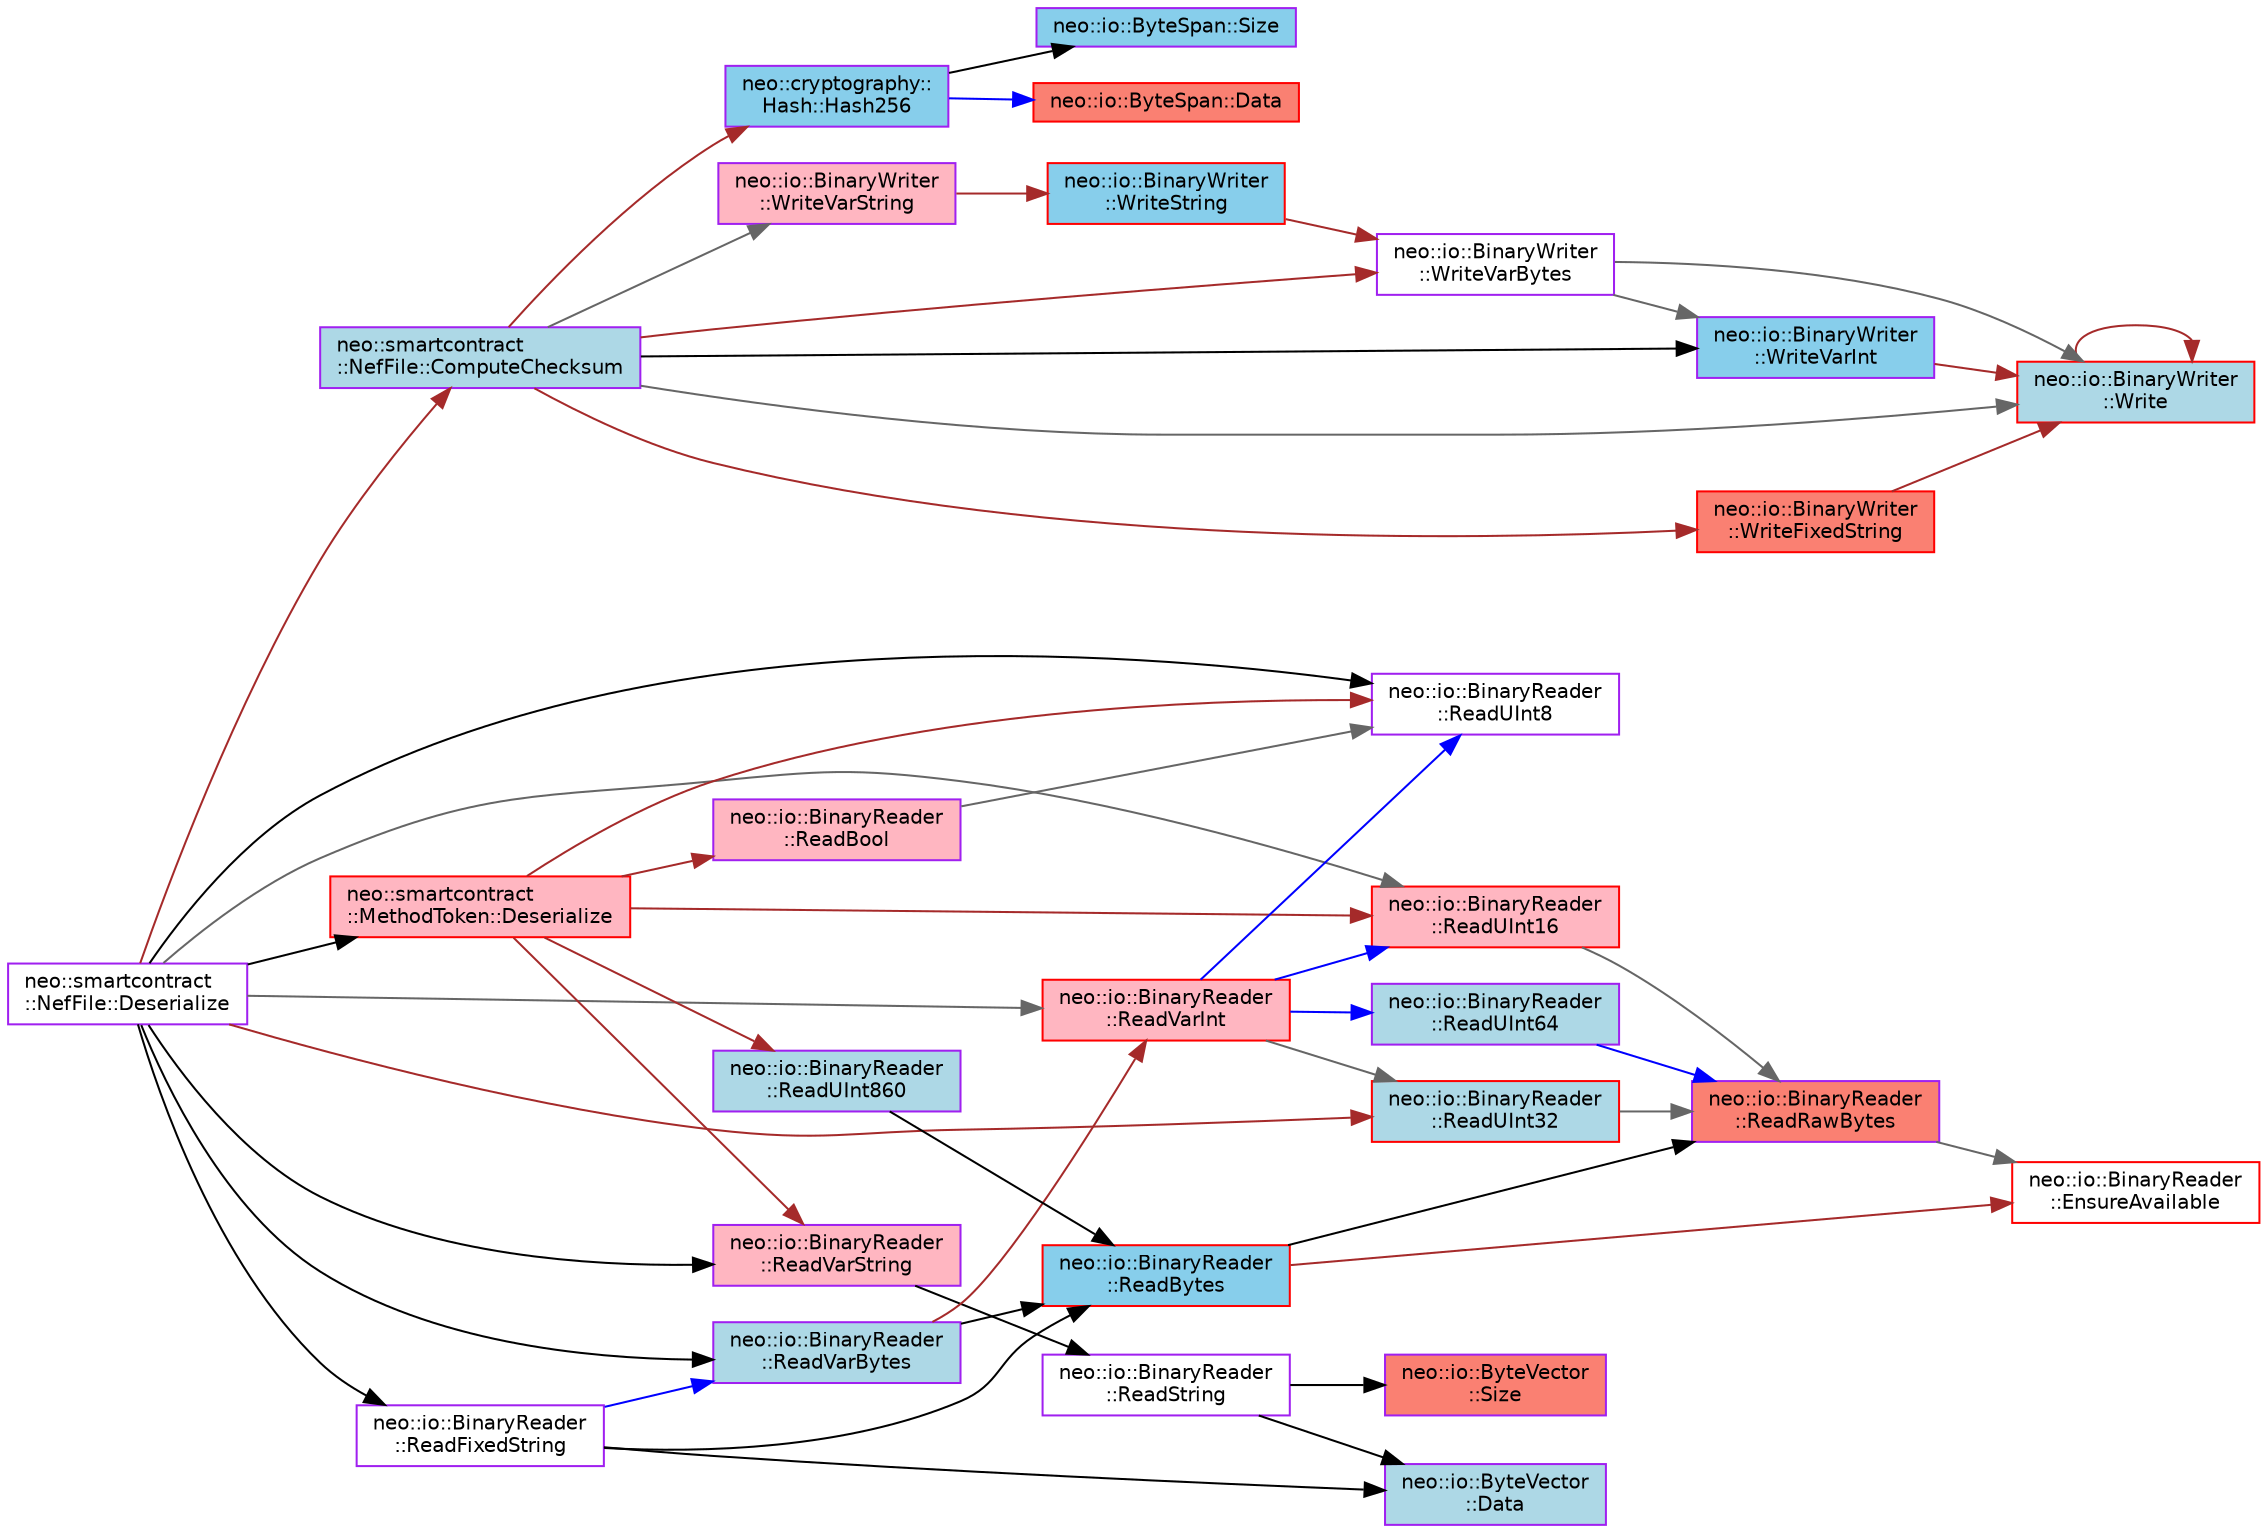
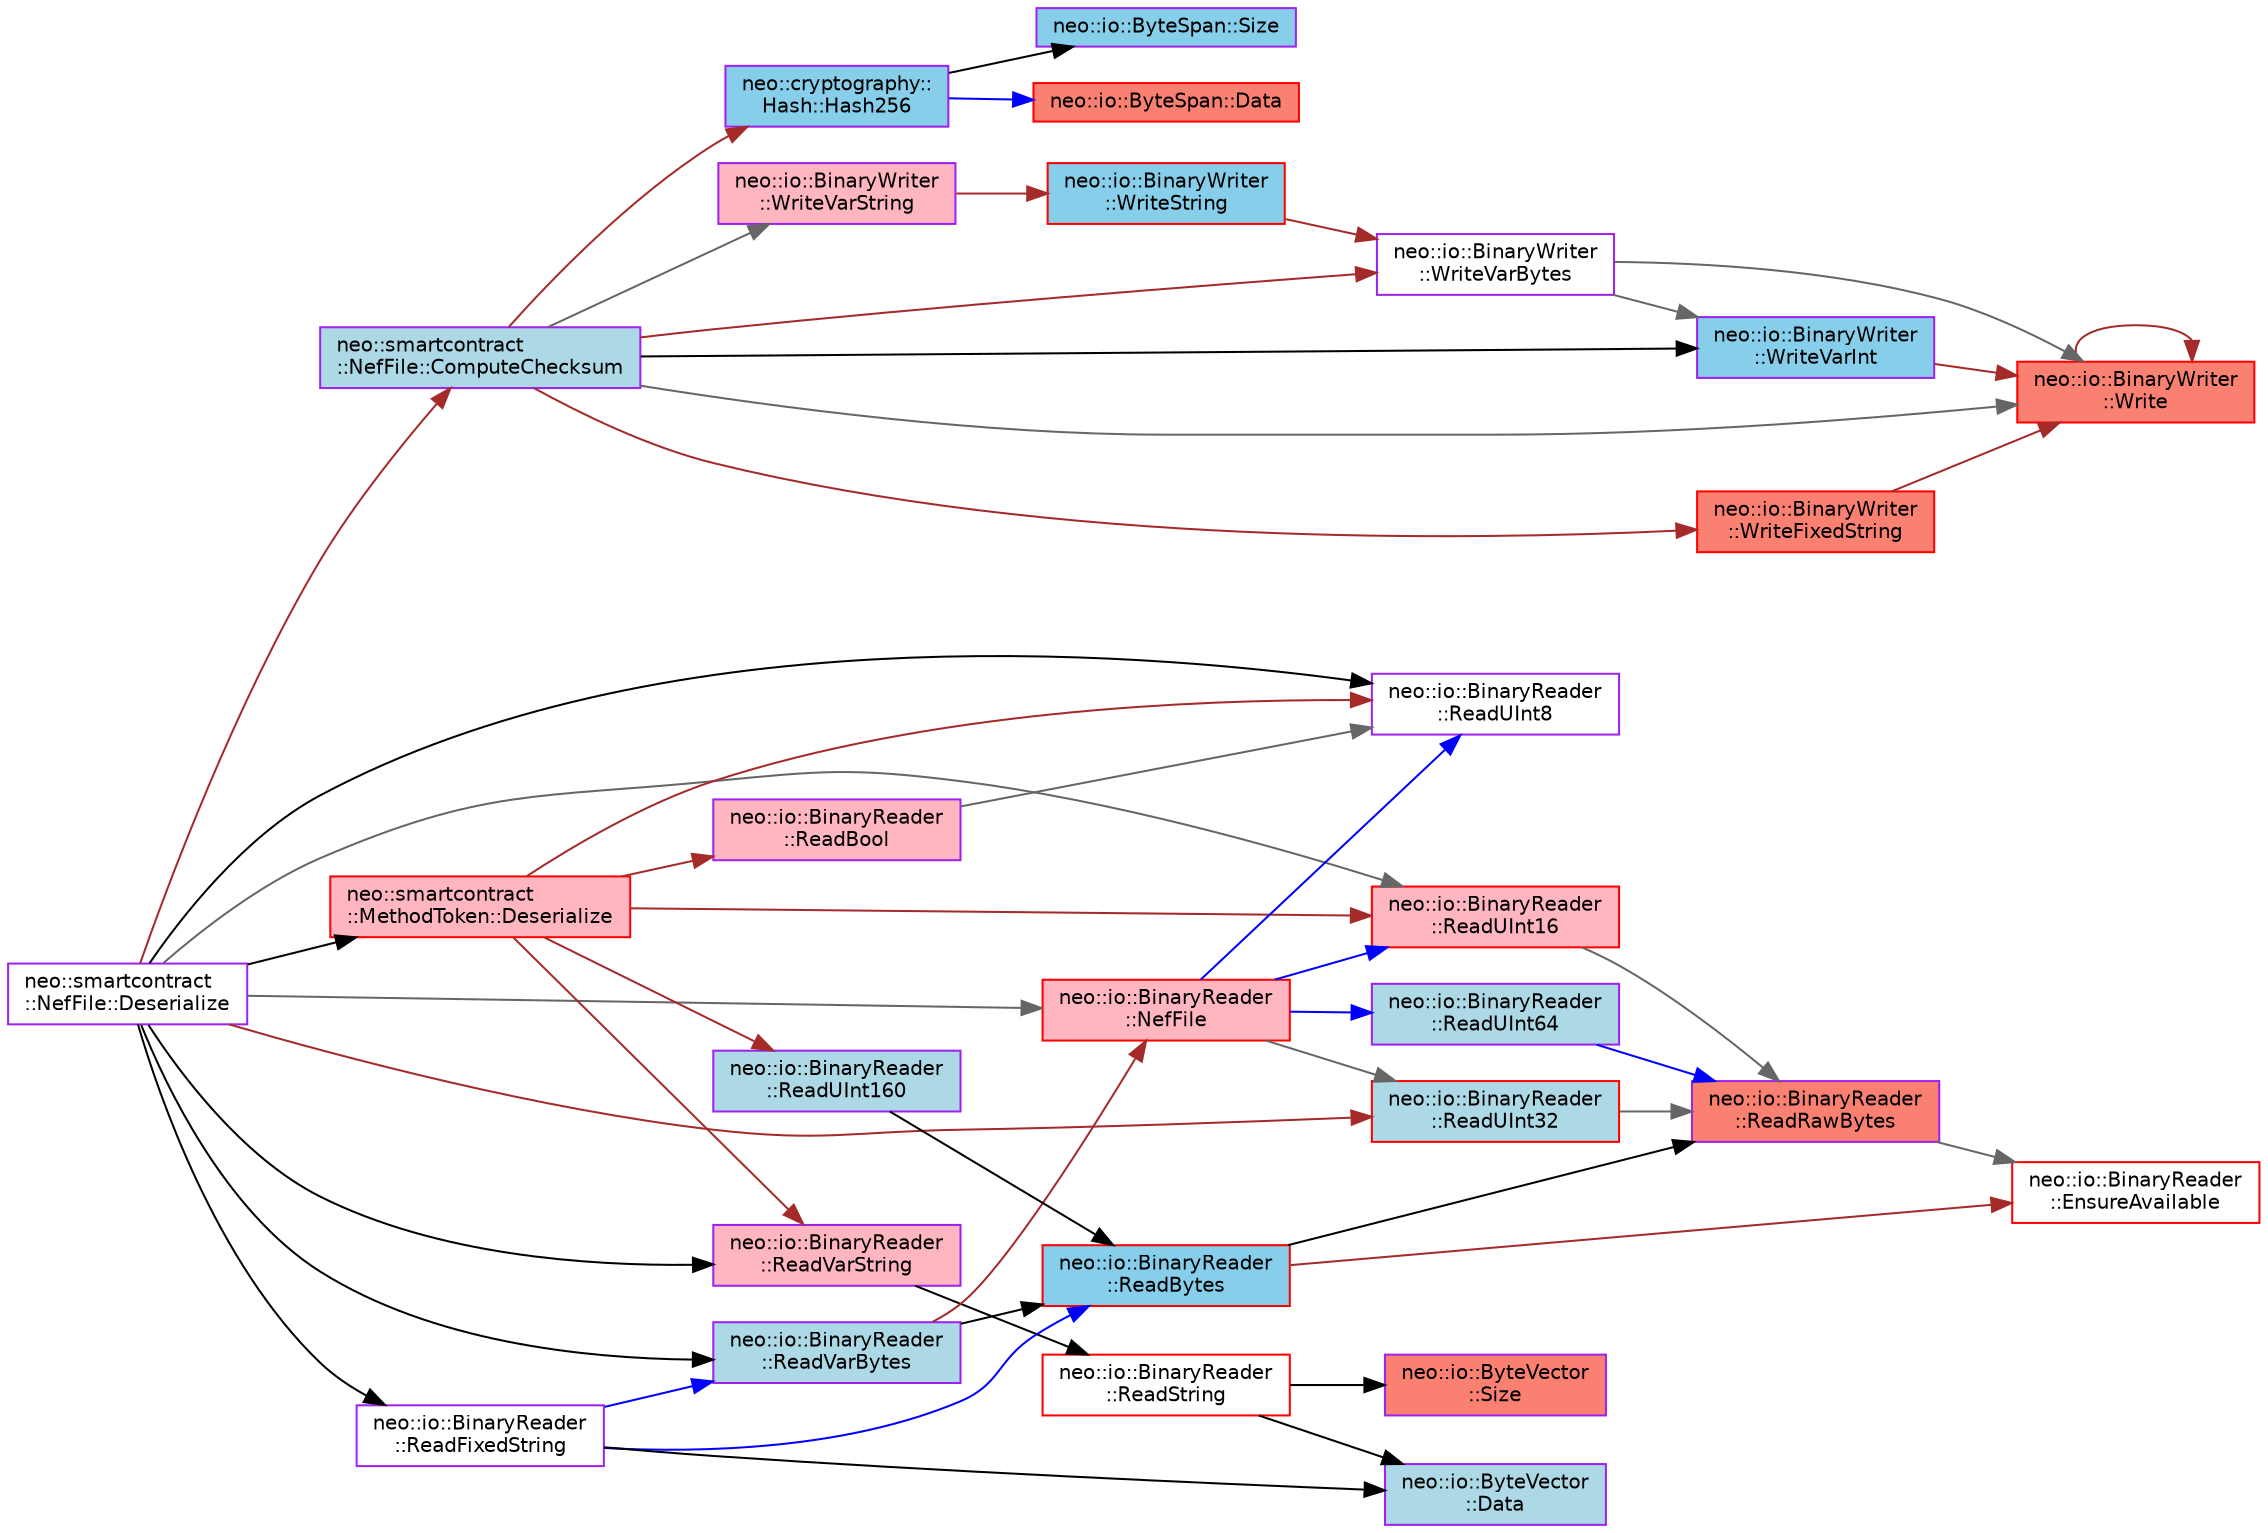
node "neo::io::BinaryWriter ::Write": fillcolor lightblue -> salmon
node "neo::io::BinaryReader ::ReadVarInt": label "neo::io::BinaryReader ::ReadVarInt" -> "neo::io::BinaryReader ::NefFile"
node "neo::io::BinaryReader ::ReadUInt860": label "neo::io::BinaryReader ::ReadUInt860" -> "neo::io::BinaryReader ::ReadUInt160"
node "neo::io::BinaryReader ::ReadString": color purple -> red
edge "neo::io::BinaryReader ::ReadFixedString" -> "neo::io::BinaryReader ::ReadBytes": color black -> blue
